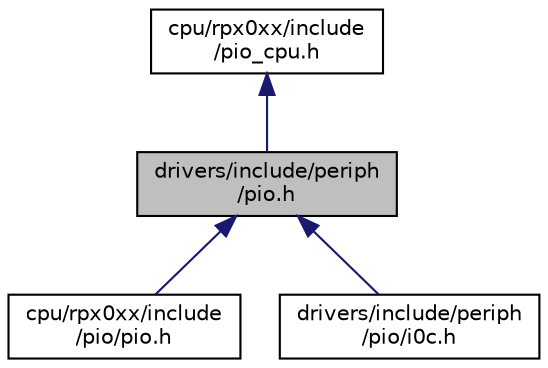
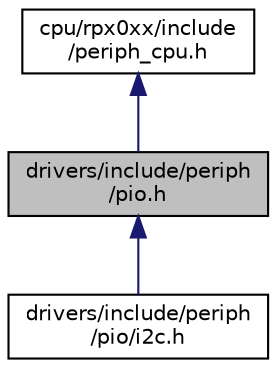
node "cpu/rpx0xx/include /pio_cpu.h": label "cpu/rpx0xx/include /pio_cpu.h" -> "cpu/rpx0xx/include /periph_cpu.h"
node "cpu/rpx0xx/include /pio/pio.h": removed
node "drivers/include/periph /pio/i0c.h": label "drivers/include/periph /pio/i0c.h" -> "drivers/include/periph /pio/i2c.h"
